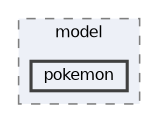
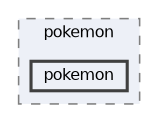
cluster "model": label "model" -> "pokemon"
